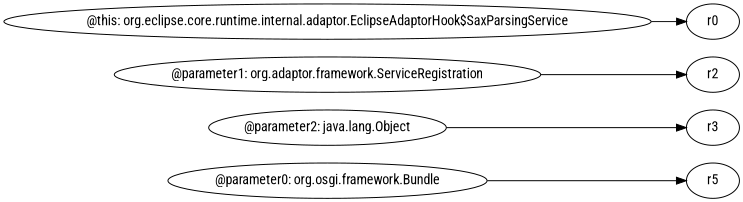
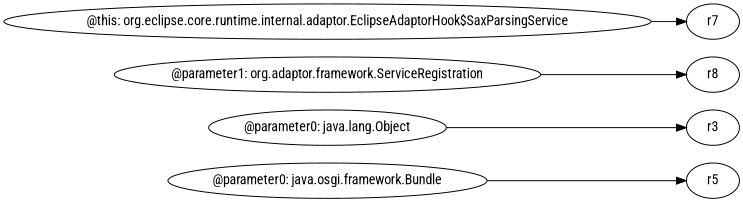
node "r0": label "r0" -> "r7"
node "r2": label "r2" -> "r8"
node "@parameter2: java.lang.Object": label "@parameter2: java.lang.Object" -> "@parameter0: java.lang.Object"
node "@parameter0: org.osgi.framework.Bundle": label "@parameter0: org.osgi.framework.Bundle" -> "@parameter0: java.osgi.framework.Bundle"
